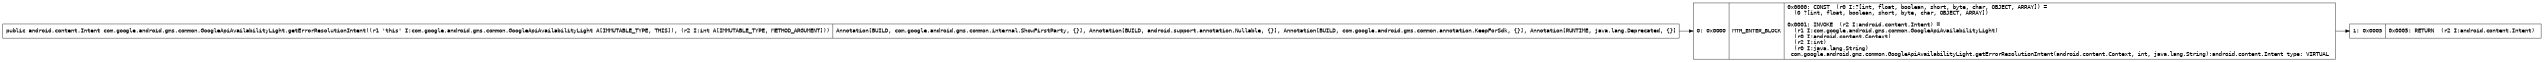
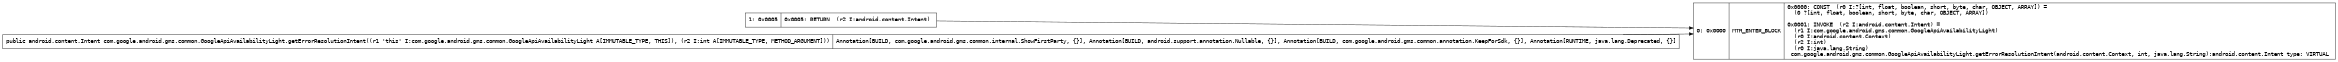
edge "0: 0x0000" -> "1: 0x0005": reversed
